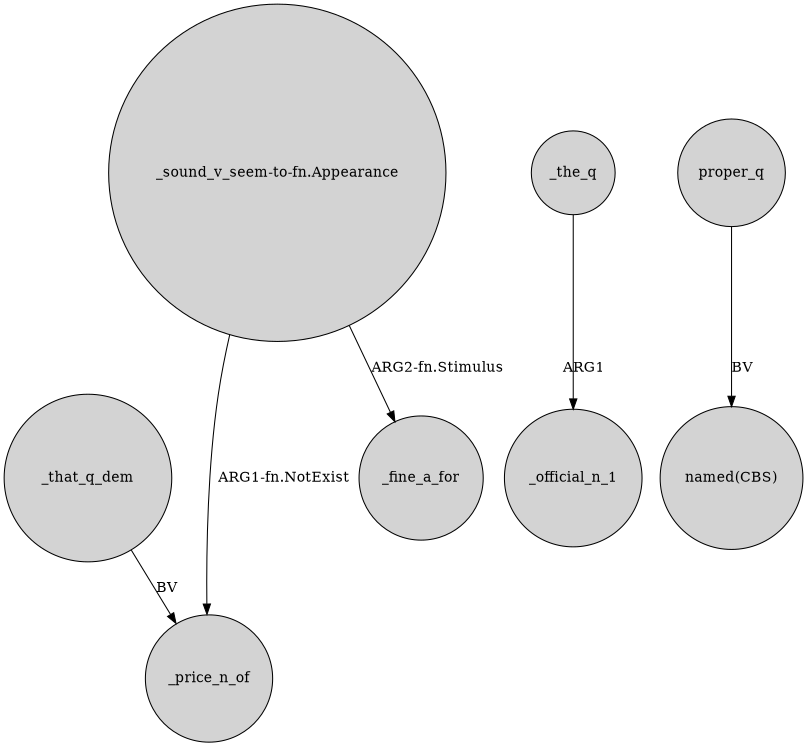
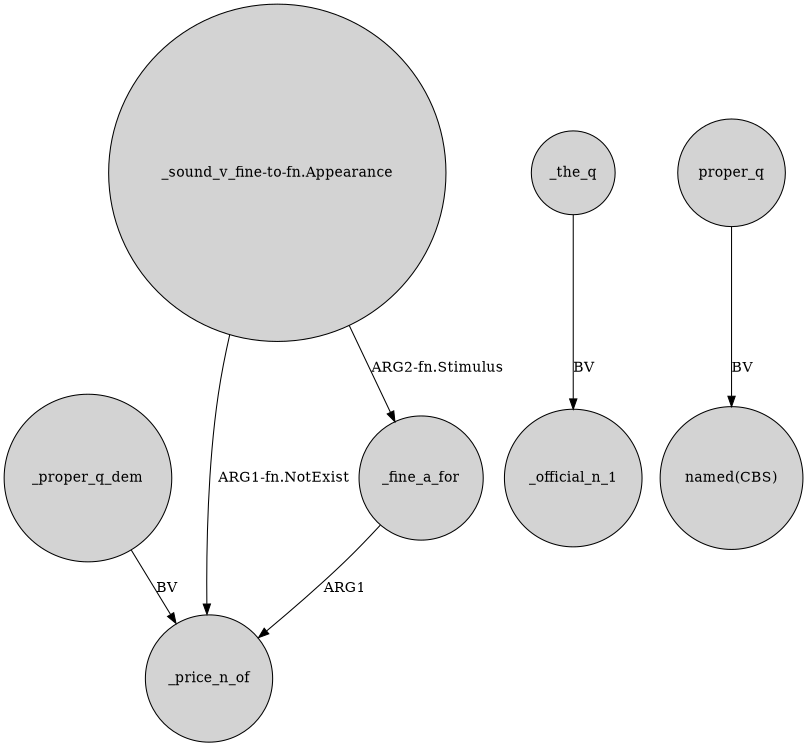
node "_sound_v_seem-to-fn.Appearance": label "_sound_v_seem-to-fn.Appearance" -> "_sound_v_fine-to-fn.Appearance"
edge "_the_q" -> "_official_n_1": label "ARG1" -> "BV"
node "_that_q_dem": label "_that_q_dem" -> "_proper_q_dem"
edge "_fine_a_for" -> "_price_n_of": added, label "ARG1"
